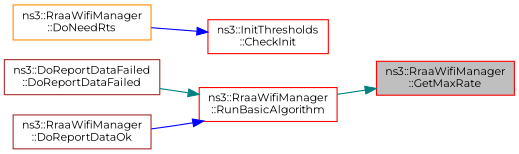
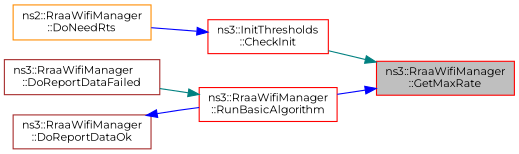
node "ns3::RraaWifiManager ::DoNeedRts": label "ns3::RraaWifiManager ::DoNeedRts" -> "ns2::RraaWifiManager ::DoNeedRts"
edge "ns3::InitThresholds ::CheckInit" -> "ns3::RraaWifiManager ::GetMaxRate": added
node "ns3::DoReportDataFailed ::DoReportDataFailed": label "ns3::DoReportDataFailed ::DoReportDataFailed" -> "ns3::RraaWifiManager ::DoReportDataFailed"
edge "ns3::RraaWifiManager ::RunBasicAlgorithm" -> "ns3::RraaWifiManager ::GetMaxRate": color teal -> blue
edge "ns3::RraaWifiManager ::DoReportDataOk" -> "ns3::RraaWifiManager ::RunBasicAlgorithm": reversed
